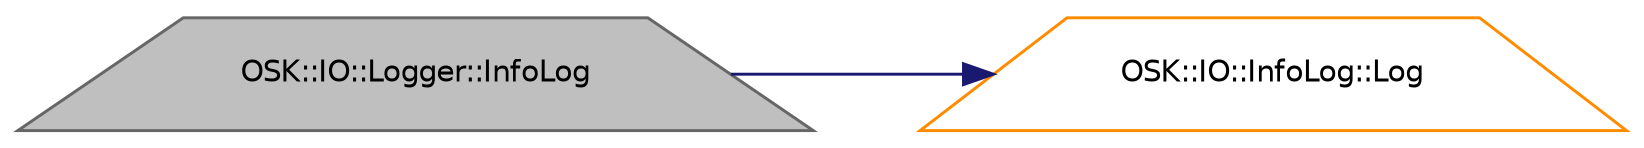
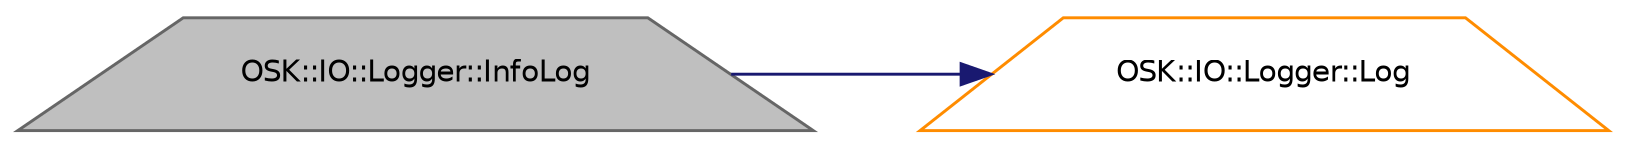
node "OSK::IO::InfoLog::Log": label "OSK::IO::InfoLog::Log" -> "OSK::IO::Logger::Log"
